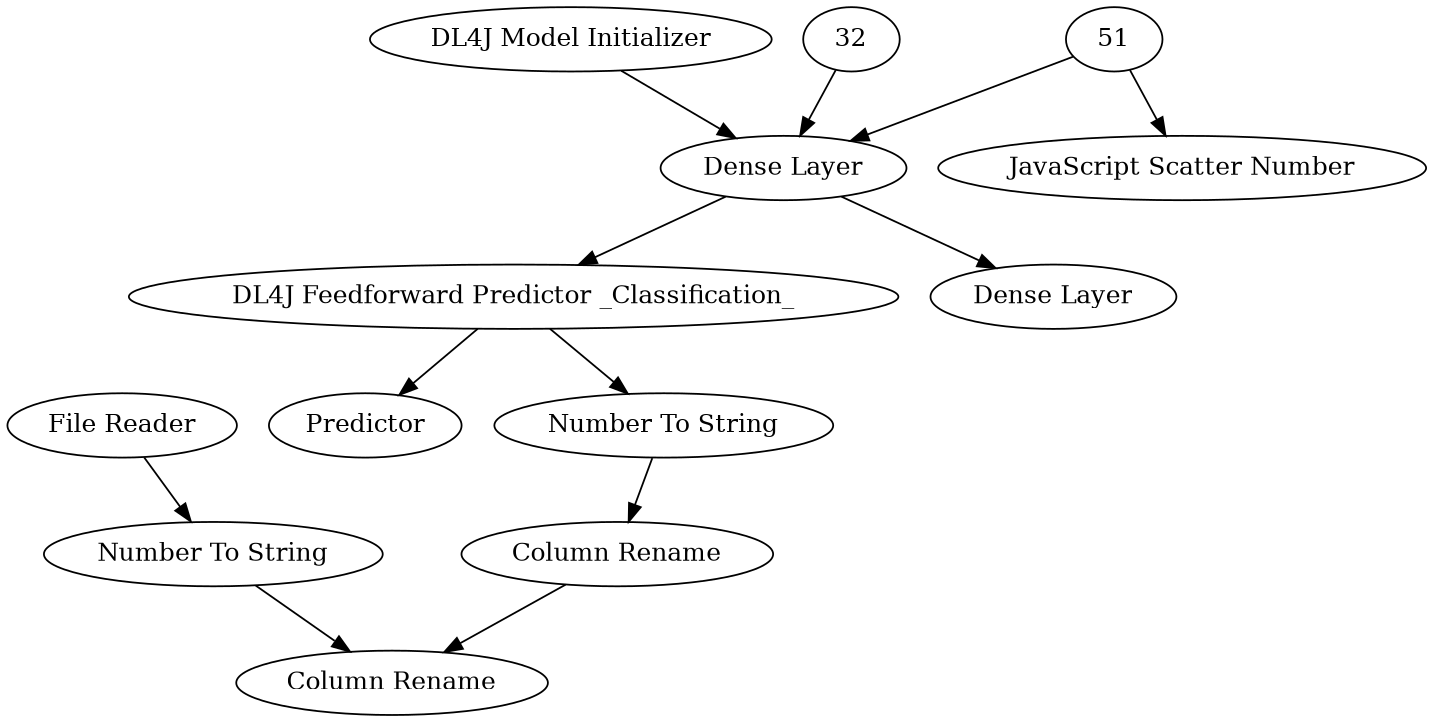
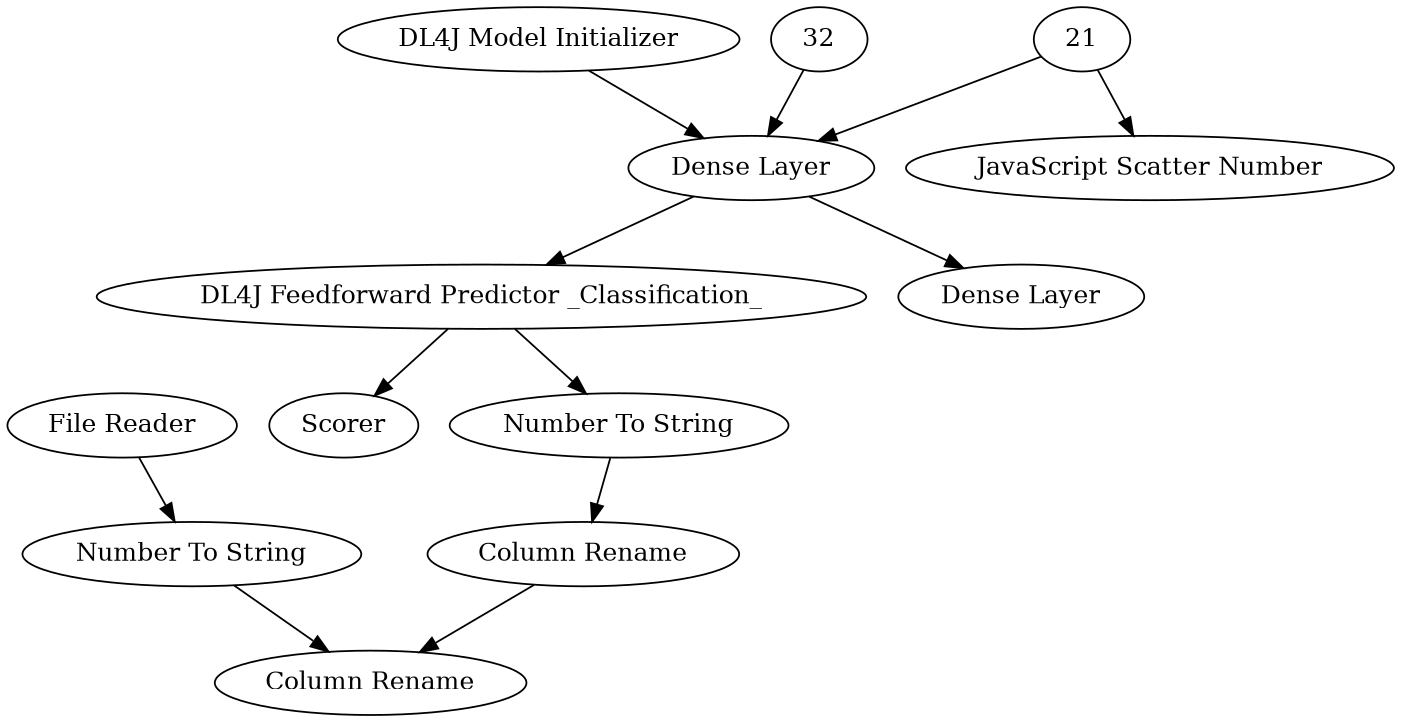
node "51": label "51" -> "21"
node "Predictor": label "Predictor" -> "Scorer"
